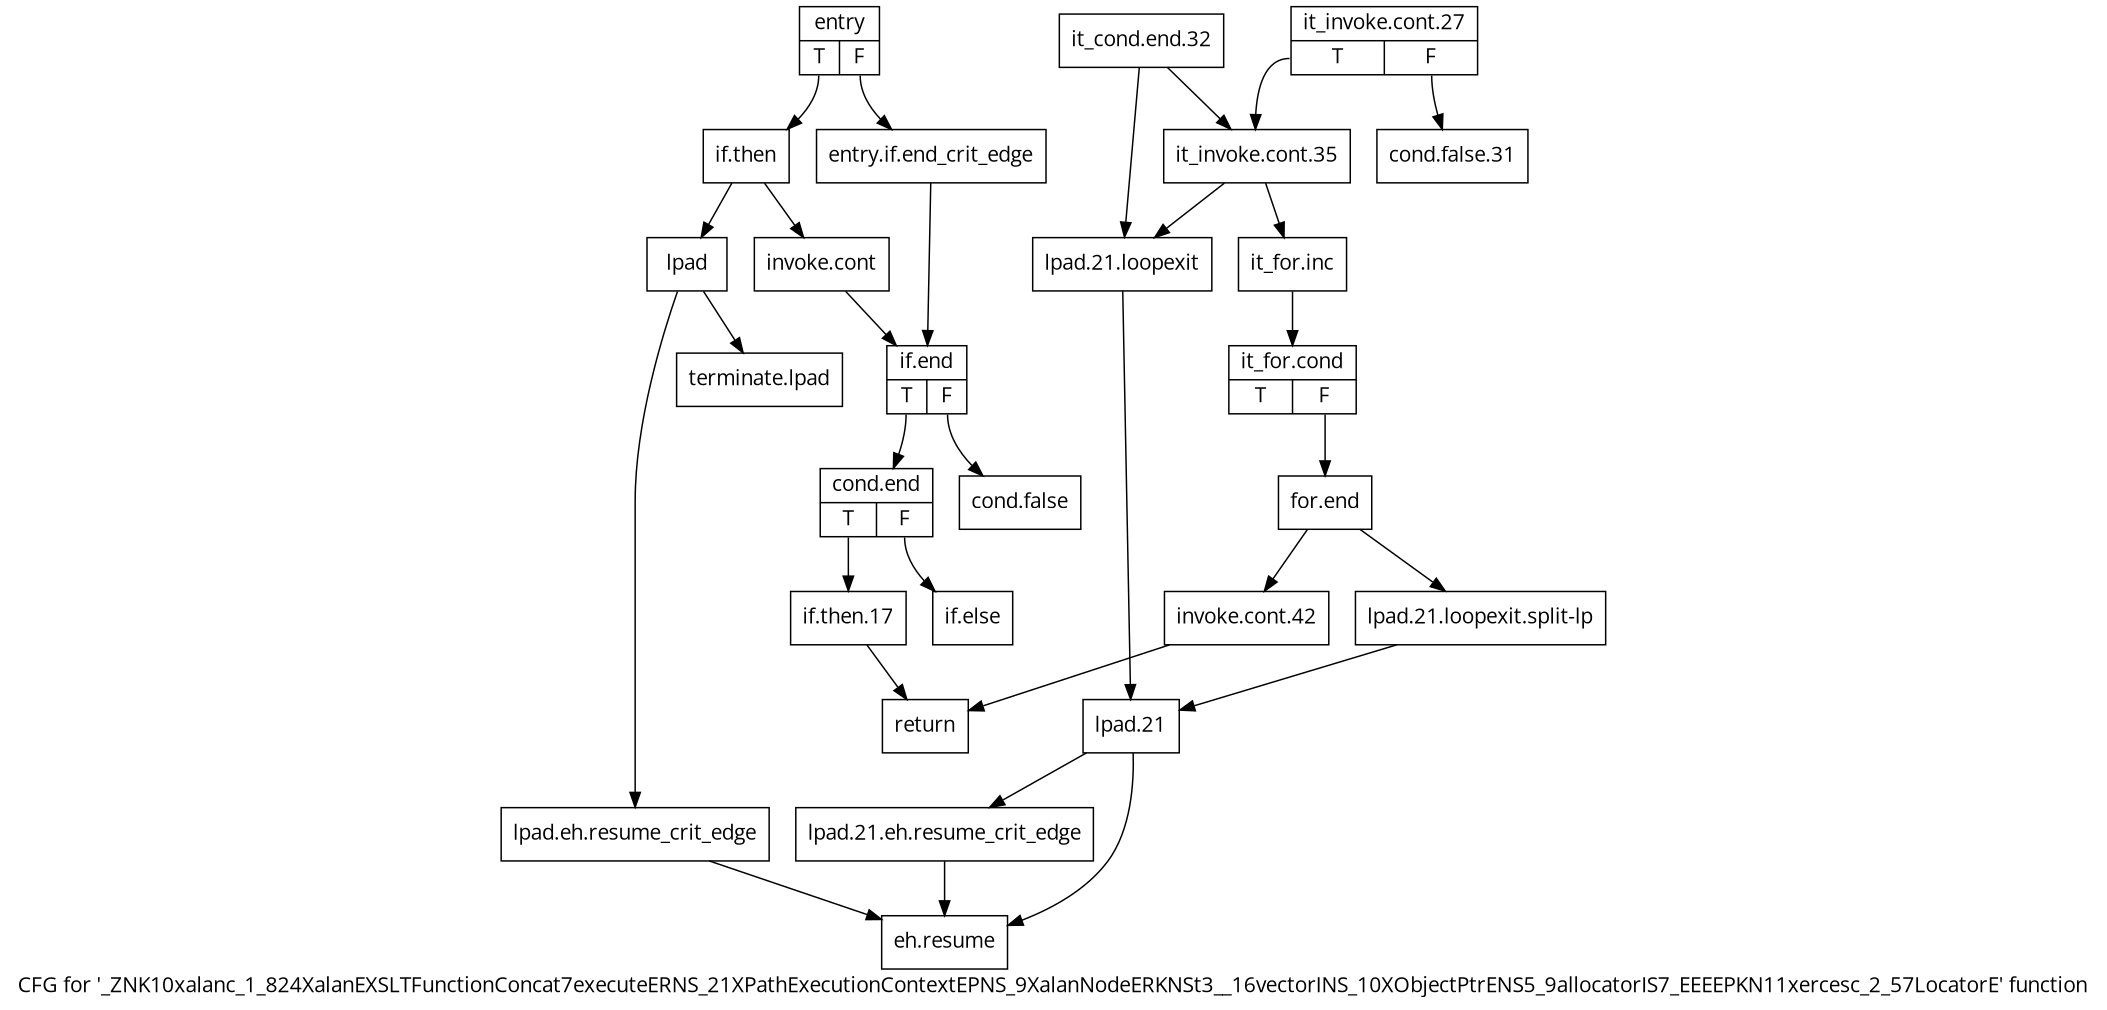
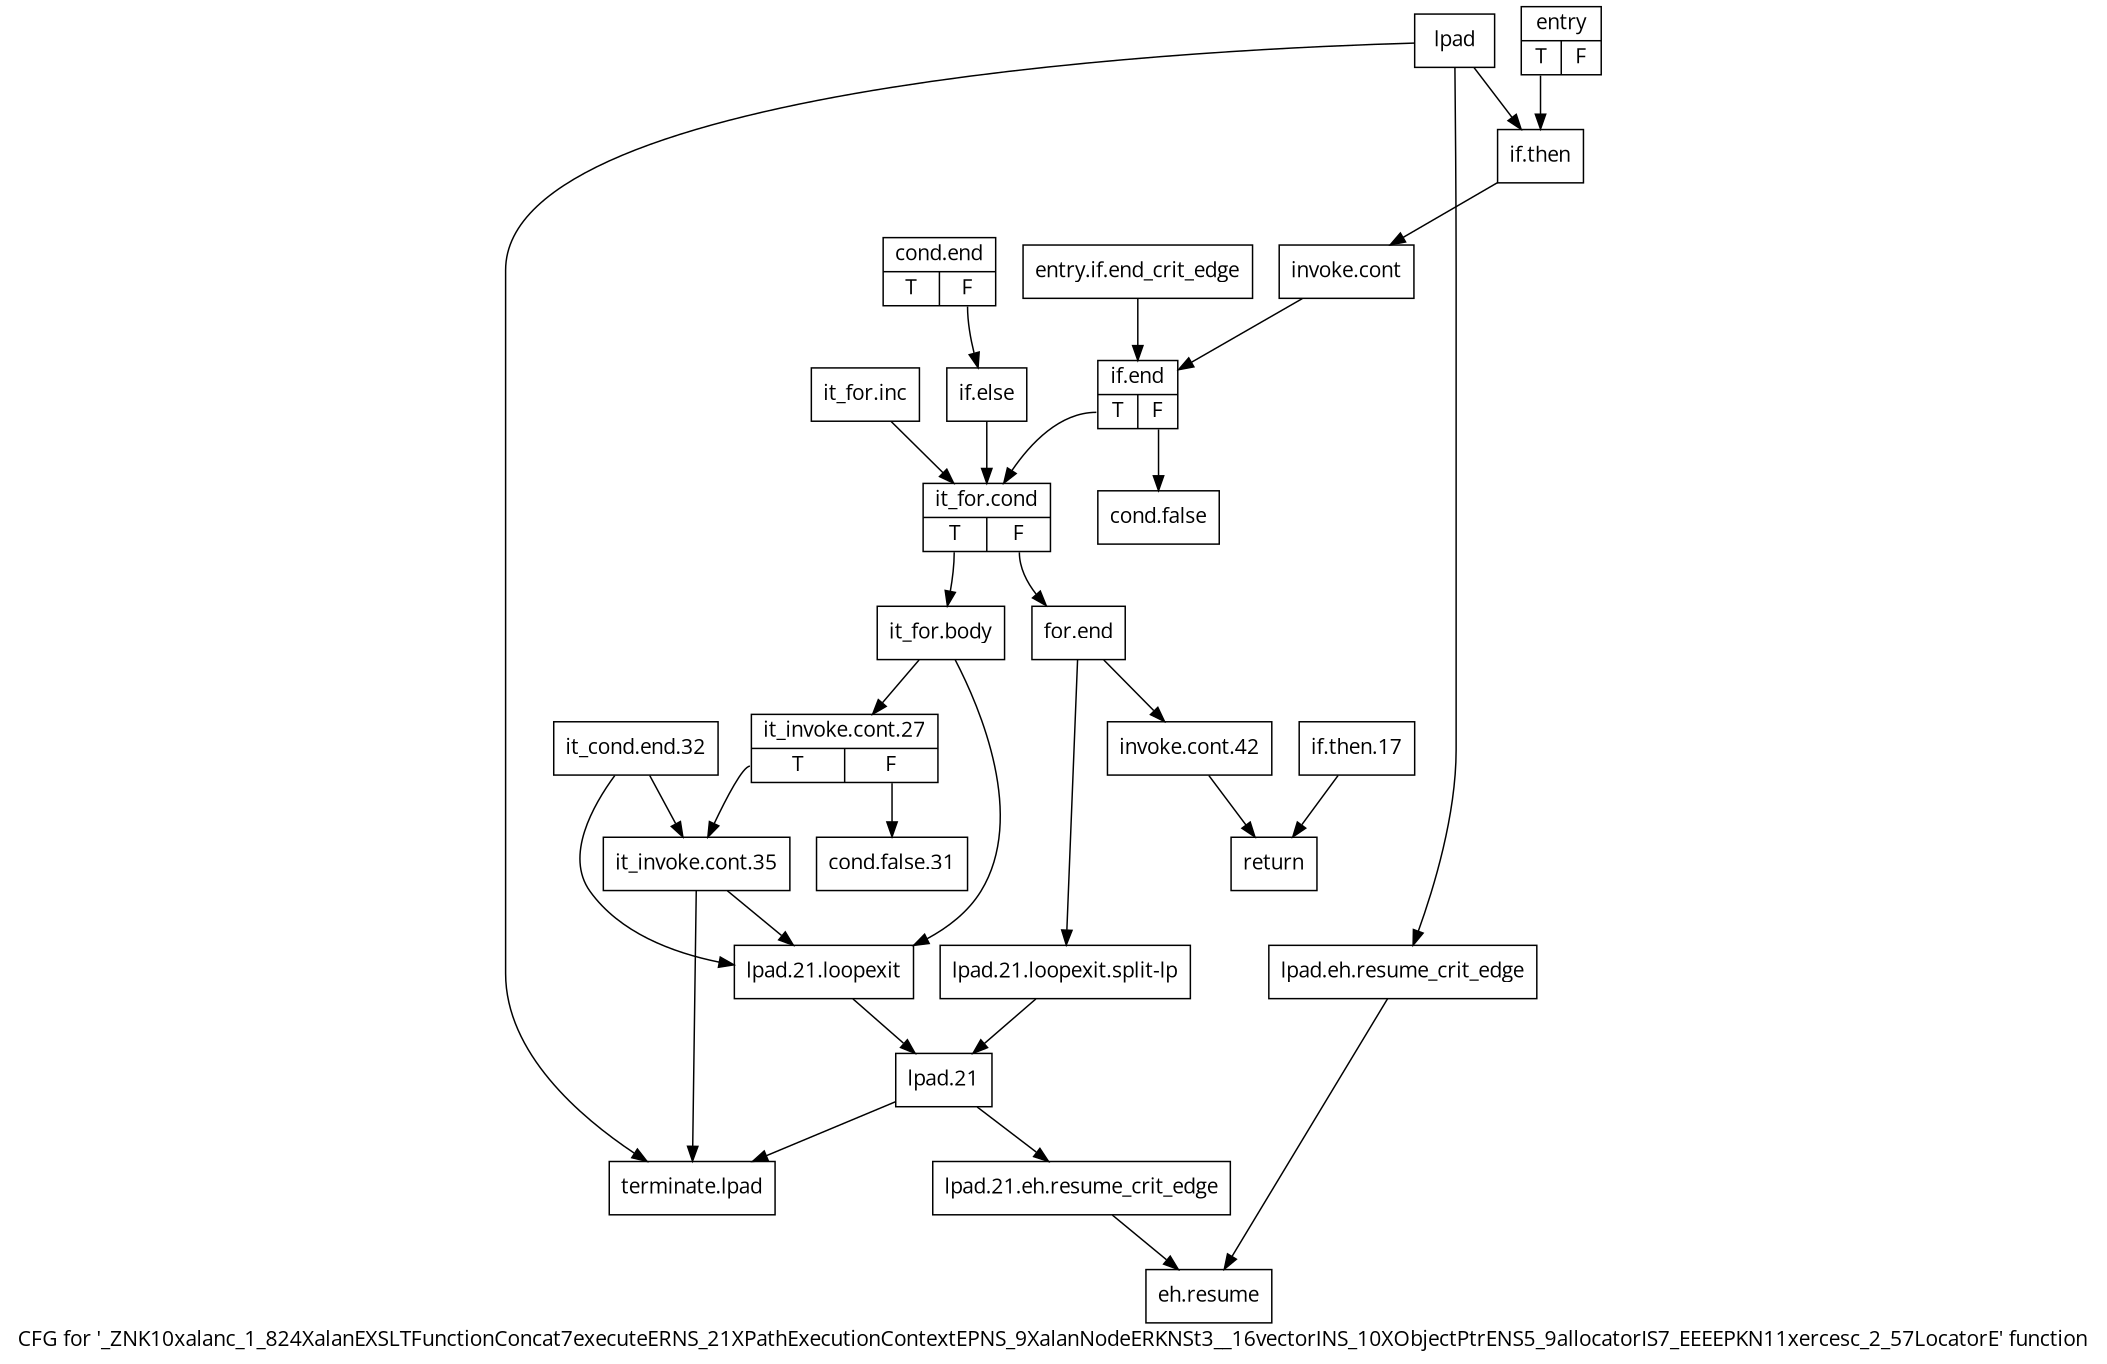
edge "entry" -> "entry.if.end_crit_edge": removed
edge "it_invoke.cont.35" -> "it_for.inc": now "it_invoke.cont.35" -> "terminate.lpad"
edge "if.then" -> "lpad": reversed
edge "if.end" -> "cond.end": now "if.end" -> "it_for.cond"
edge "if.else" -> "it_for.cond": added
edge "cond.end" -> "if.then.17": removed
node "it_for.body": added
edge "lpad.21" -> "eh.resume": now "lpad.21" -> "terminate.lpad"
